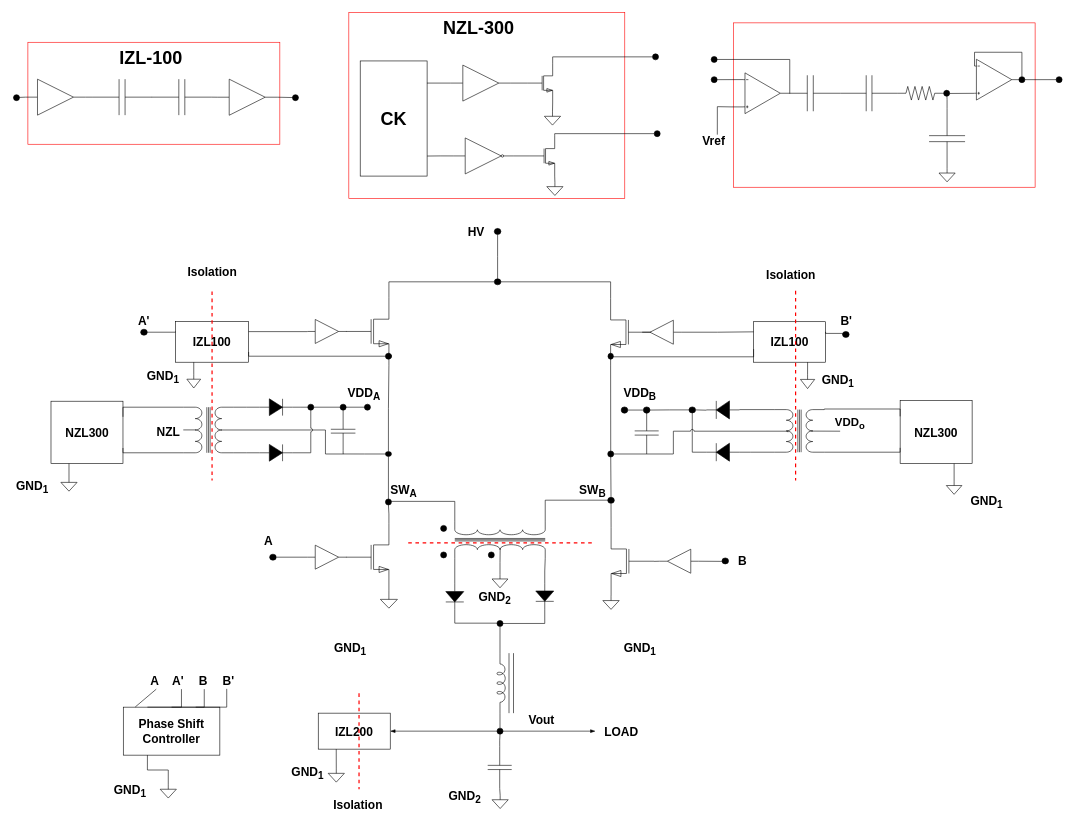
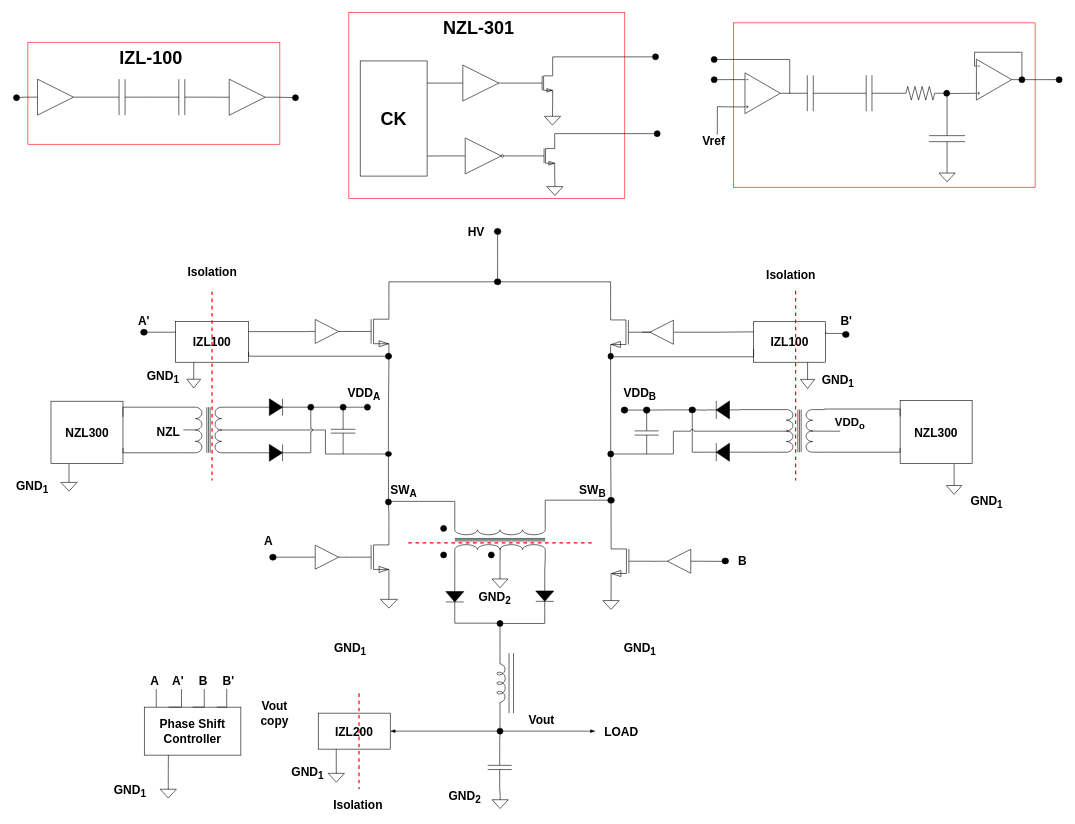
node "NZL-300": label "NZL-300" -> "NZL-301"
node "Vout copy": added
node "Phase Shift Controller": moved (172, 731) -> (193, 731)
